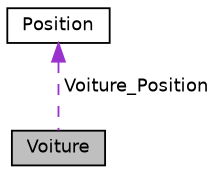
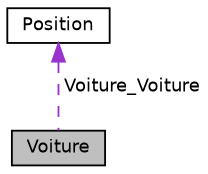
edge "Voiture" -> "Position": label " Voiture_Position" -> " Voiture_Voiture"
